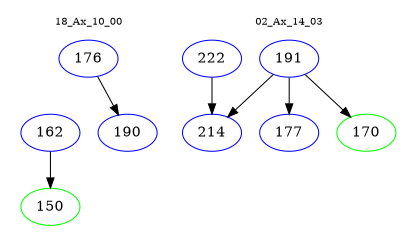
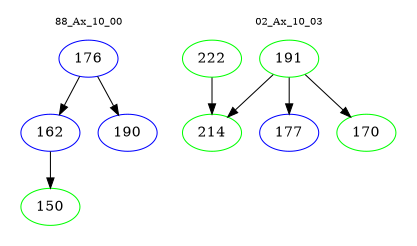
cluster "18_Ax_10_00": label "18_Ax_10_00" -> "88_Ax_10_00"
cluster "02_Ax_14_03": label "02_Ax_14_03" -> "02_Ax_10_03"
node "222": color blue -> green
node "191": color blue -> green
edge "176" -> "162": added
node "214": color blue -> green
